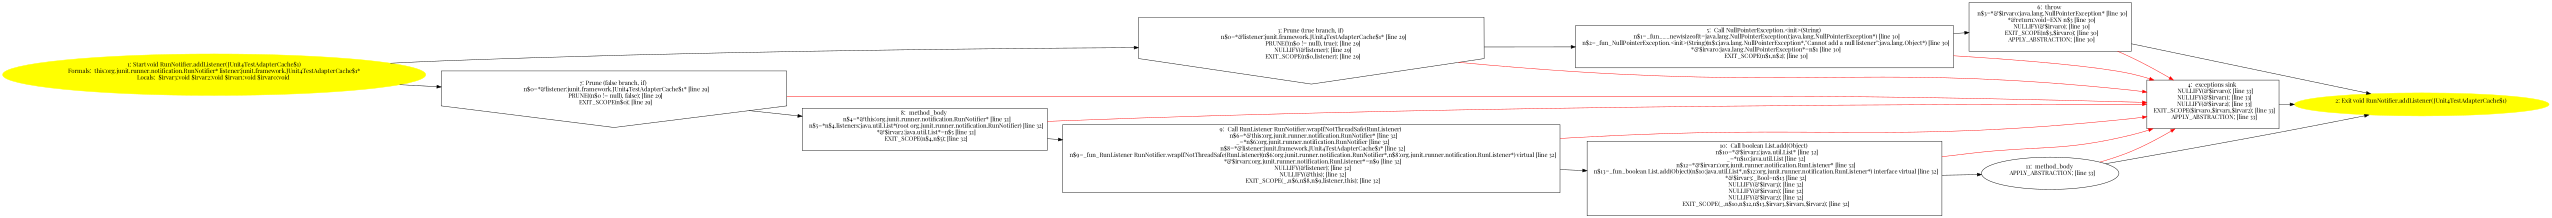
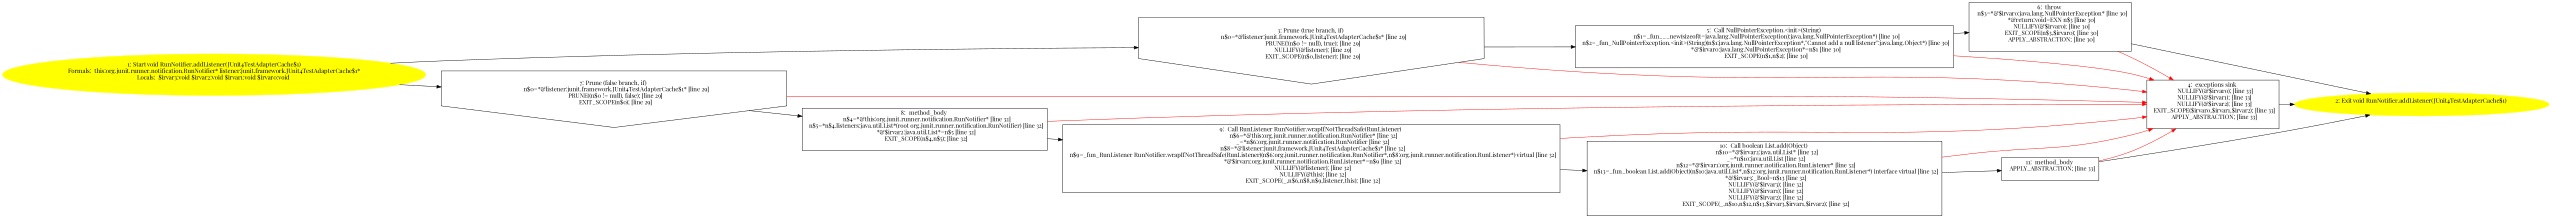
node "11:  method_body APPLY_ABSTRACTION; [line 33]": shape ellipse -> box
